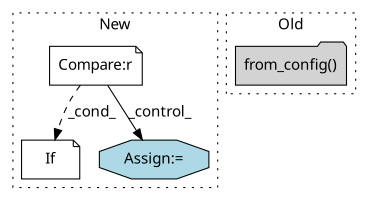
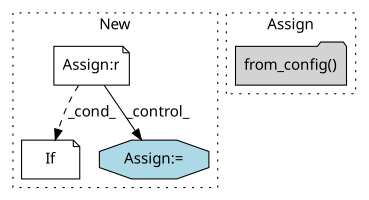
cluster "Old": label "Old" -> "Assign"
node "Compare:r": label "Compare:r" -> "Assign:r"
